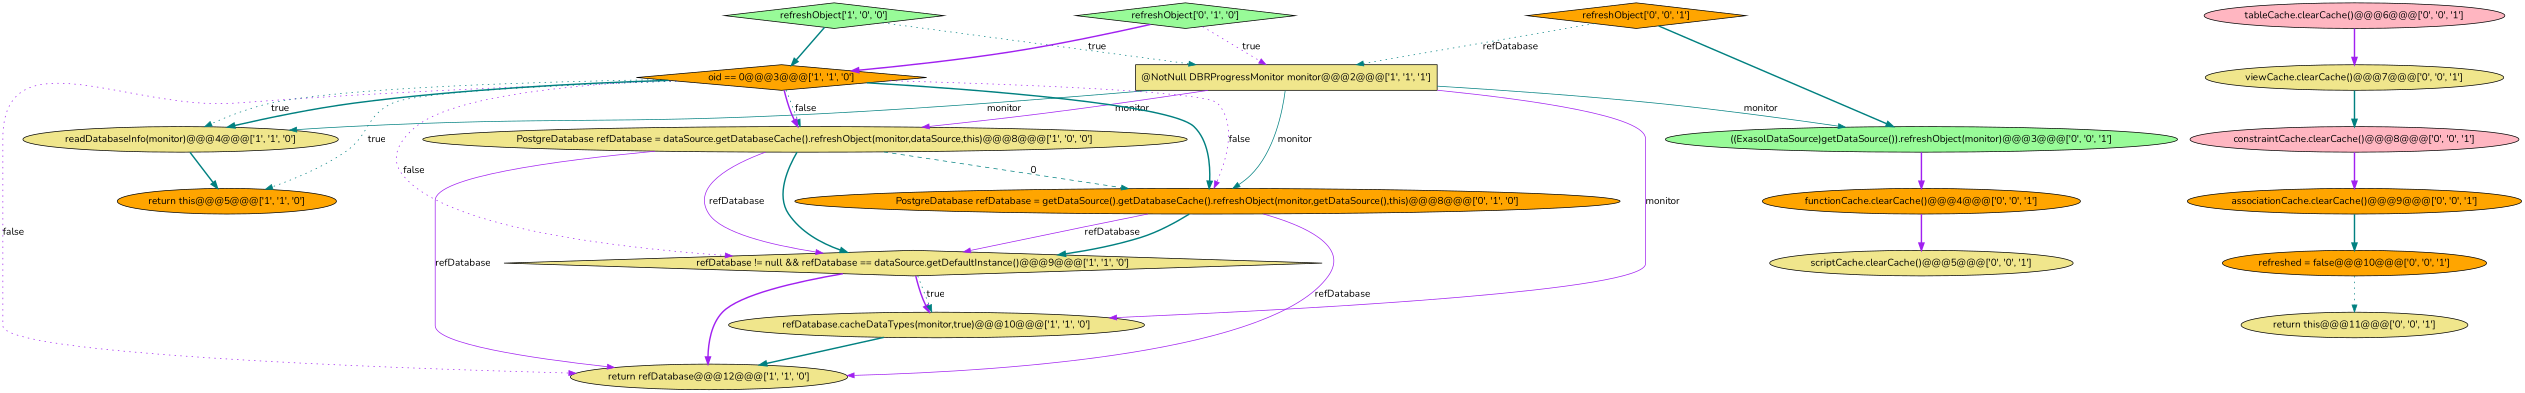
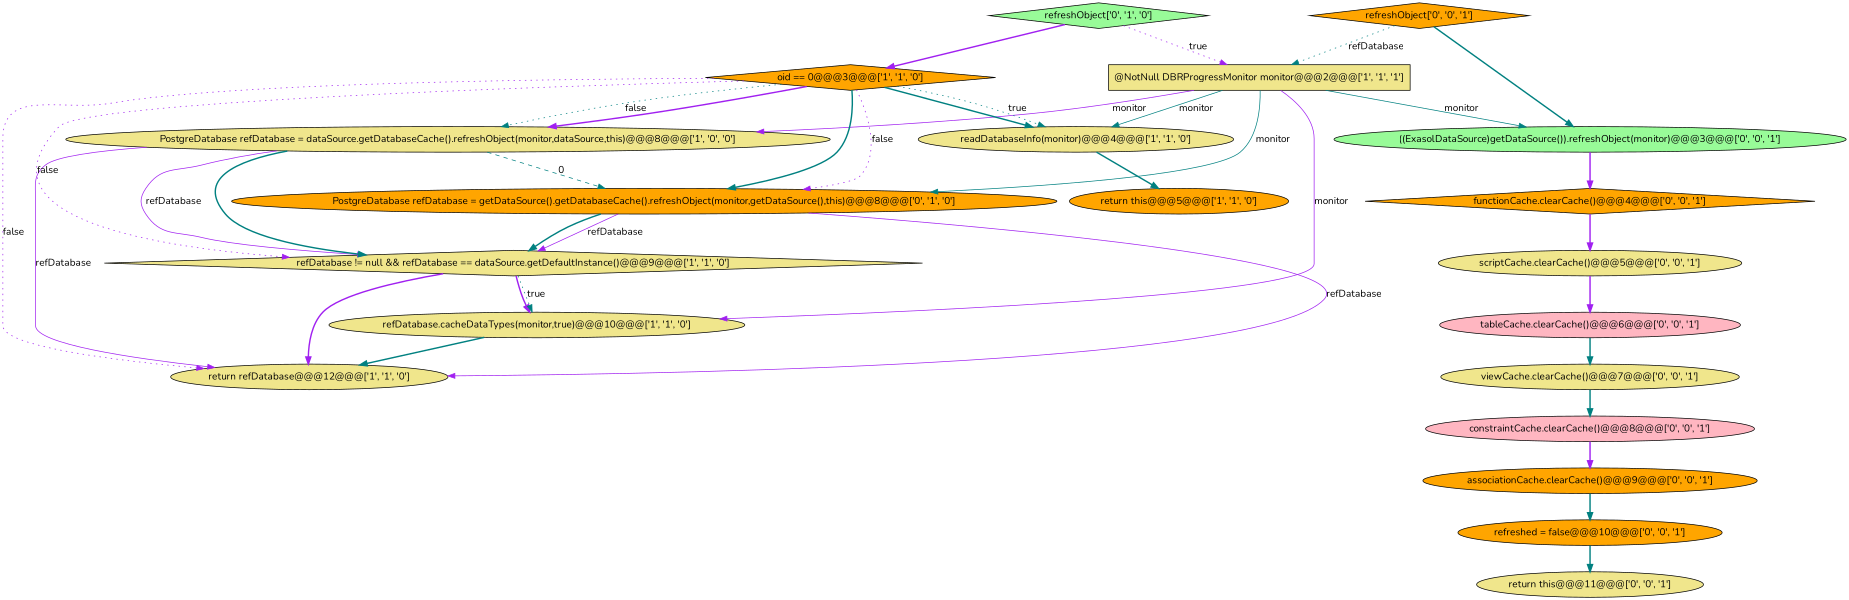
node "refreshObject['1', '0', '0']": removed
edge "tableCache.clearCache()@@@6@@@['0', '0', '1']" -> "viewCache.clearCache()@@@7@@@['0', '0', '1']": color purple -> teal
edge "oid == 0@@@3@@@['1', '1', '0']" -> "return this@@@5@@@['1', '1', '0']": removed, label "true"
node "functionCache.clearCache()@@@4@@@['0', '0', '1']": shape ellipse -> diamond
edge "scriptCache.clearCache()@@@5@@@['0', '0', '1']" -> "tableCache.clearCache()@@@6@@@['0', '0', '1']": added
edge "refreshed = false@@@10@@@['0', '0', '1']" -> "return this@@@11@@@['0', '0', '1']": style dotted -> bold
